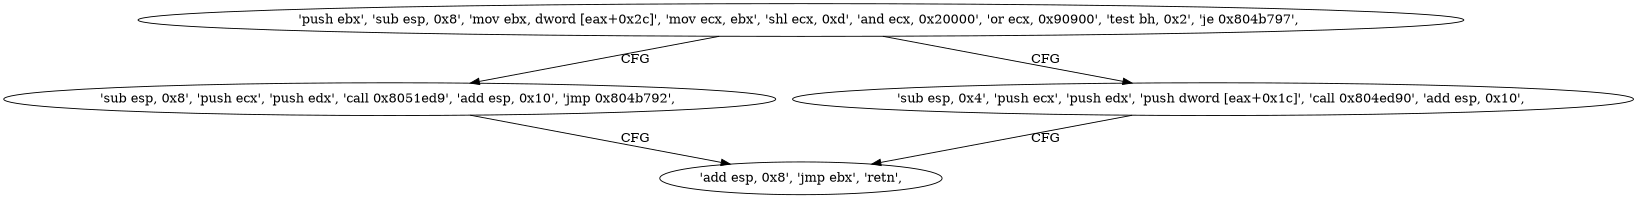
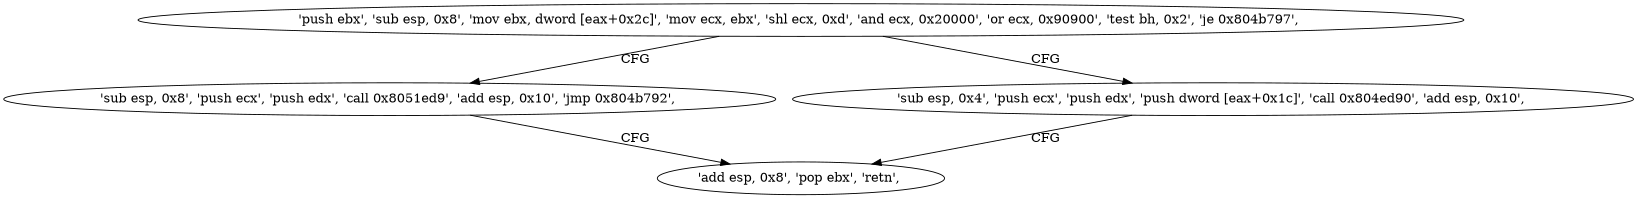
node "'add esp, 0x8', 'jmp ebx', 'retn',": label "'add esp, 0x8', 'jmp ebx', 'retn'," -> "'add esp, 0x8', 'pop ebx', 'retn',"
